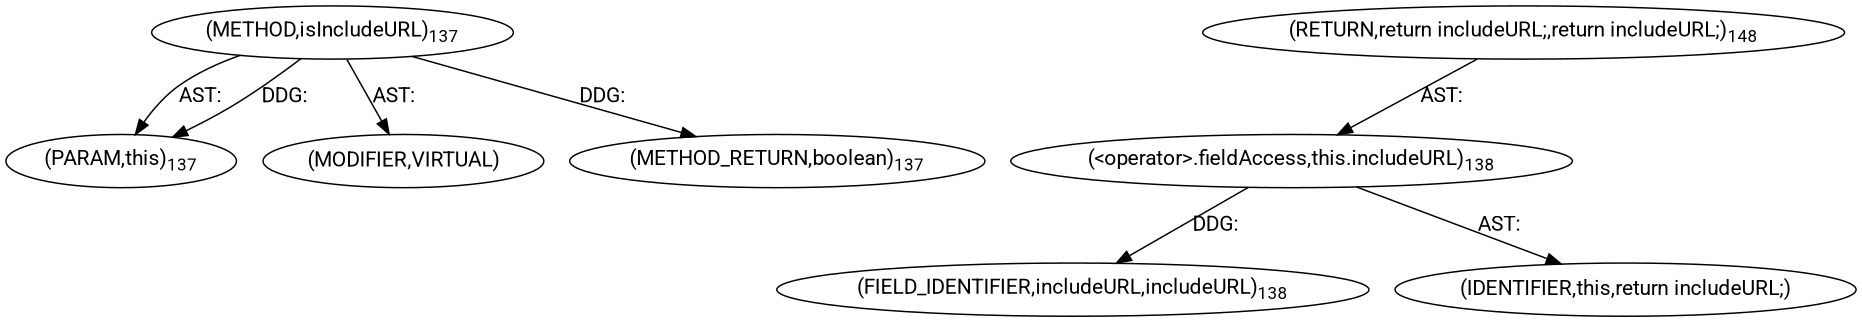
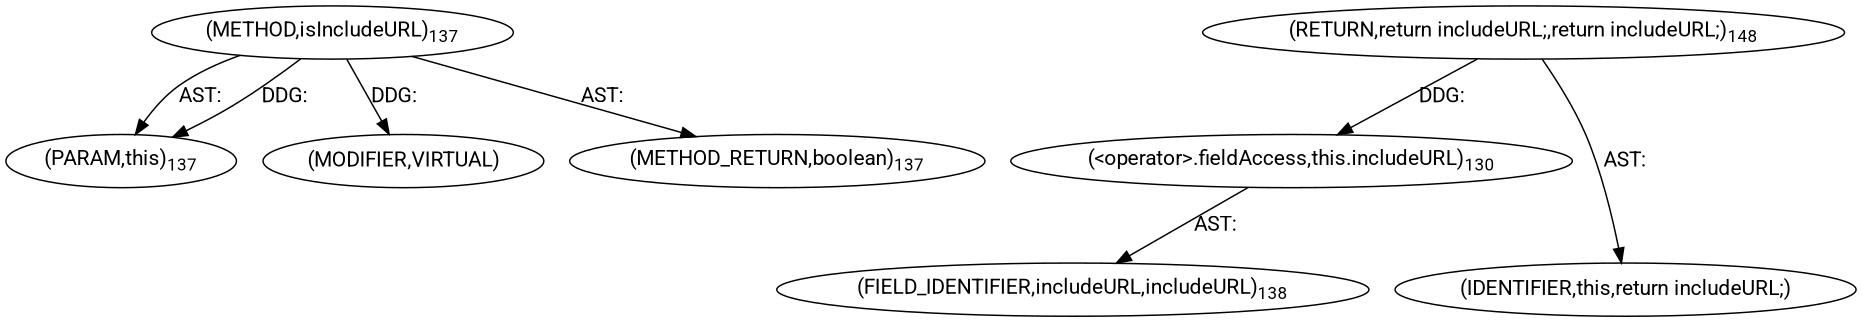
edge "(METHOD,isIncludeURL)" -> "(MODIFIER,VIRTUAL)": label "AST: " -> "DDG: "
edge "(METHOD,isIncludeURL)" -> "(METHOD_RETURN,boolean)": label "DDG: " -> "AST: "
edge "(RETURN,return includeURL;,return includeURL;)" -> "(<operator>.fieldAccess,this.includeURL)": label "AST: " -> "DDG: "
node "(<operator>.fieldAccess,this.includeURL)": text "138" -> "130"
edge "(<operator>.fieldAccess,this.includeURL)" -> "(IDENTIFIER,this,return includeURL;)": now "(RETURN,return includeURL;,return includeURL;)" -> "(IDENTIFIER,this,return includeURL;)"
edge "(<operator>.fieldAccess,this.includeURL)" -> "(FIELD_IDENTIFIER,includeURL,includeURL)": label "DDG: " -> "AST: "
